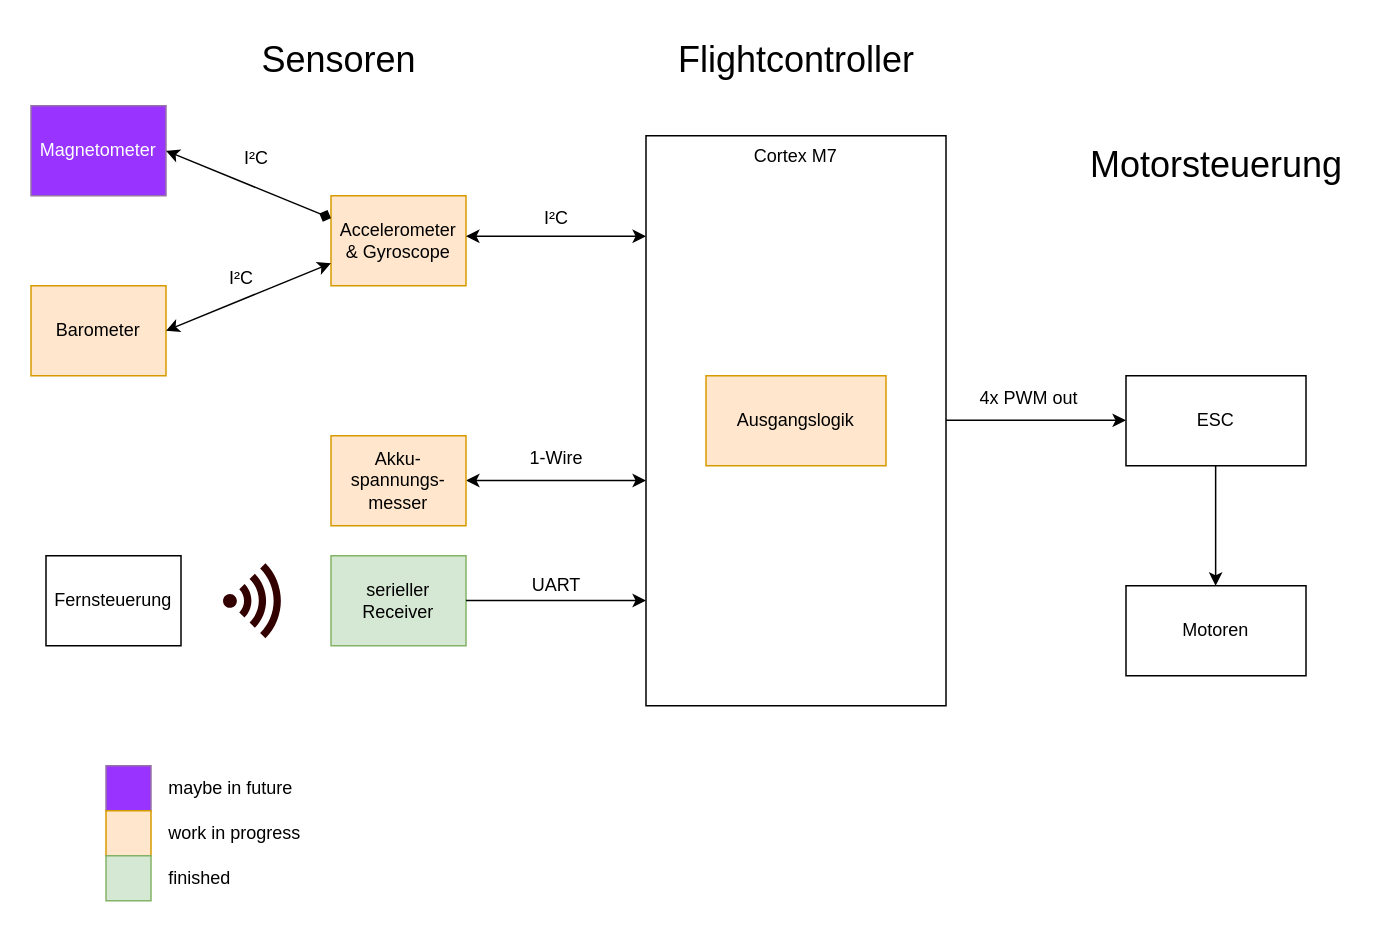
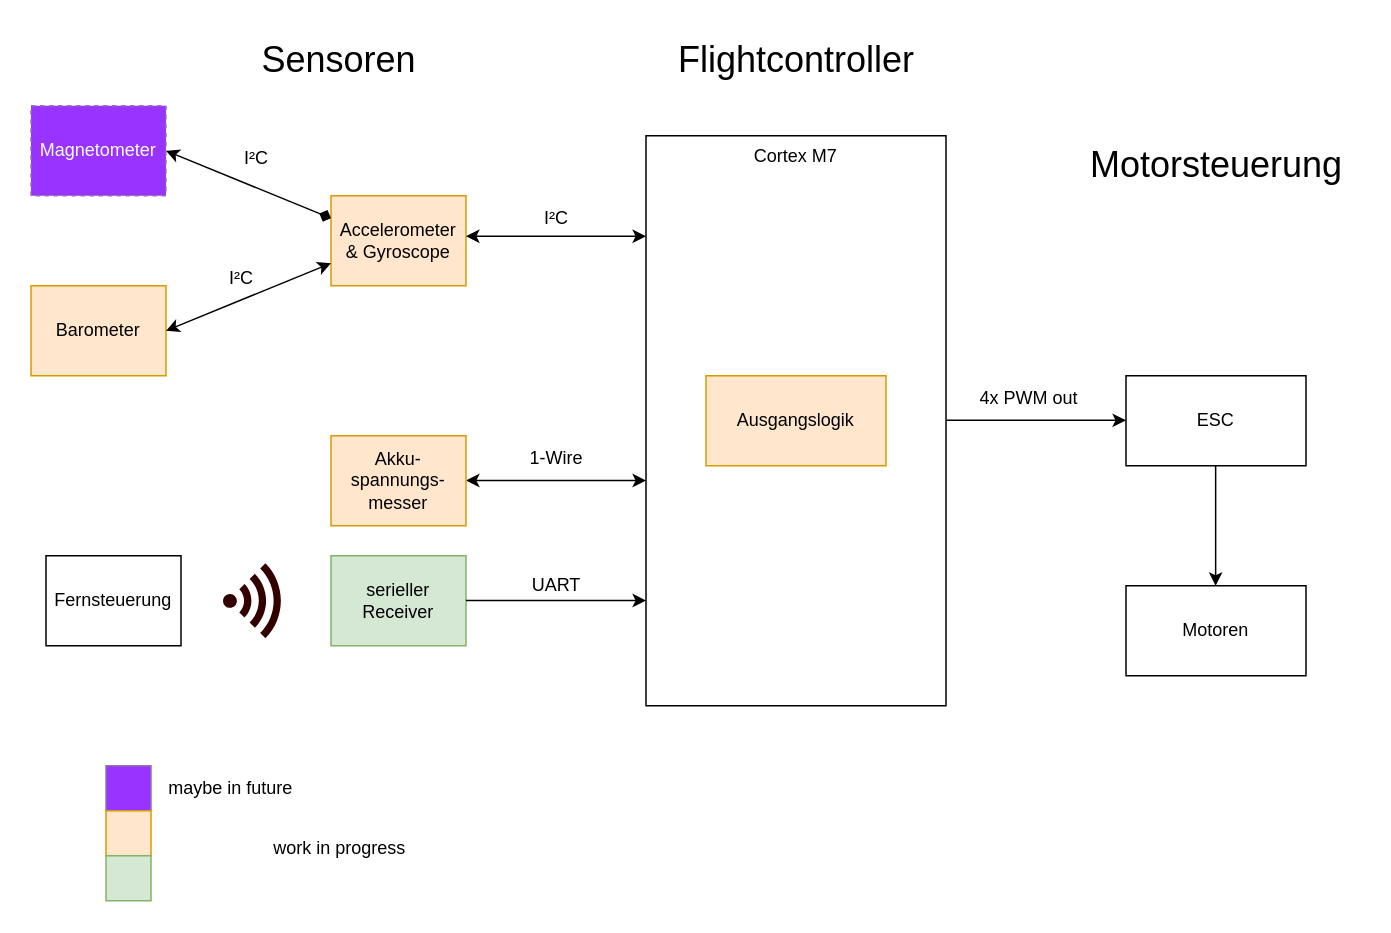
node "Magnetometer": style solid -> dashed
node "work in progress": moved (248, 833) -> (353, 848)
node "finished": removed
